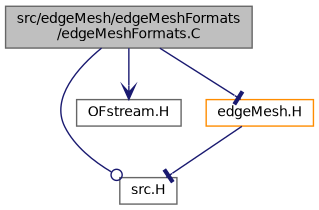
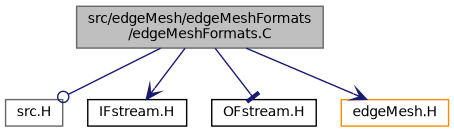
edge "src/edgeMesh/edgeMeshFormats /edgeMeshFormats.C" -> "OFstream.H": arrowhead vee -> tee
edge "src/edgeMesh/edgeMeshFormats /edgeMeshFormats.C" -> "edgeMesh.H": arrowhead tee -> vee
node "OFstream.H": color gray40 -> black
node "IFstream.H": added
edge "edgeMesh.H" -> "src.H": removed
